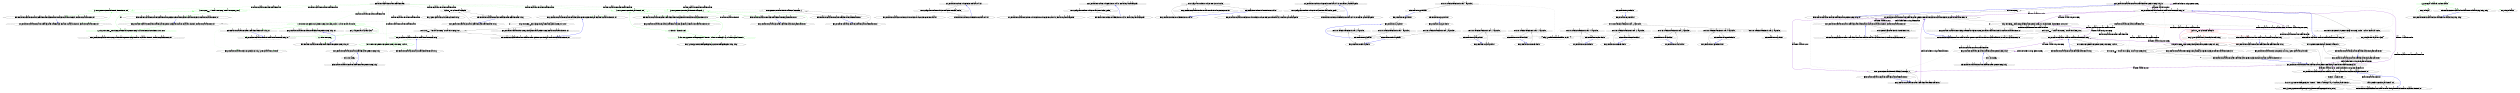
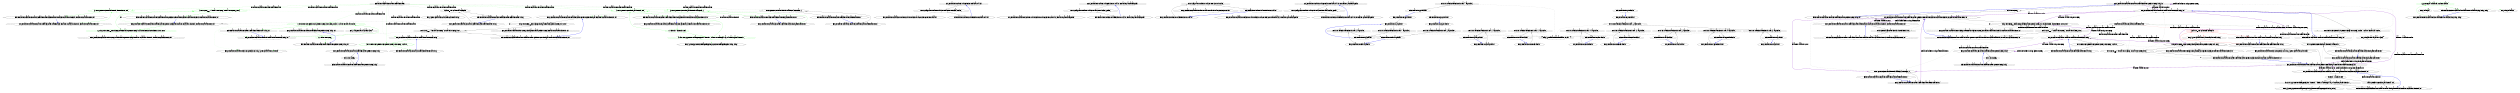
node "Entry Humanizer.On.May.The(int)": added
